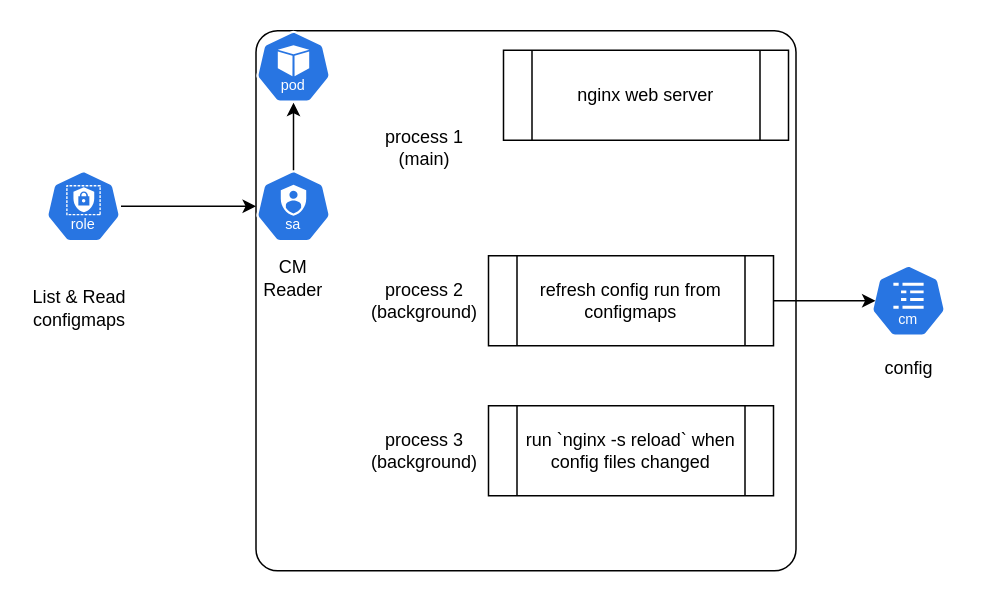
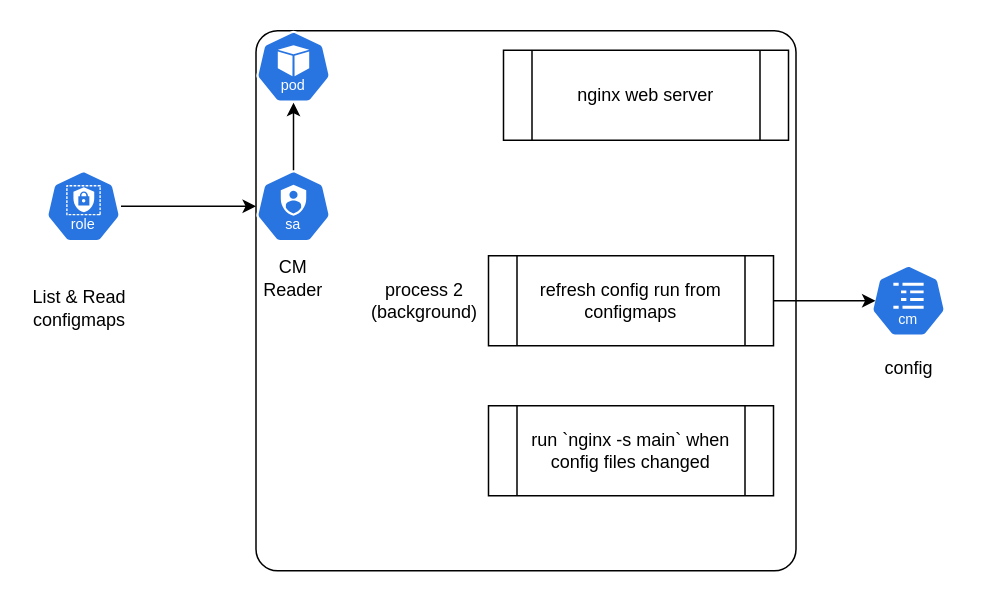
node "process 1 (main)": removed
node "process 3 (background)": removed
node "run `nginx -s reload` when config files changed": label "run `nginx -s reload` when config files changed" -> "run `nginx -s main` when config files changed"
